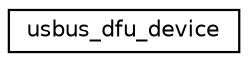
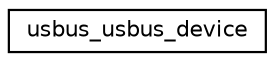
node "usbus_dfu_device": label "usbus_dfu_device" -> "usbus_usbus_device"
